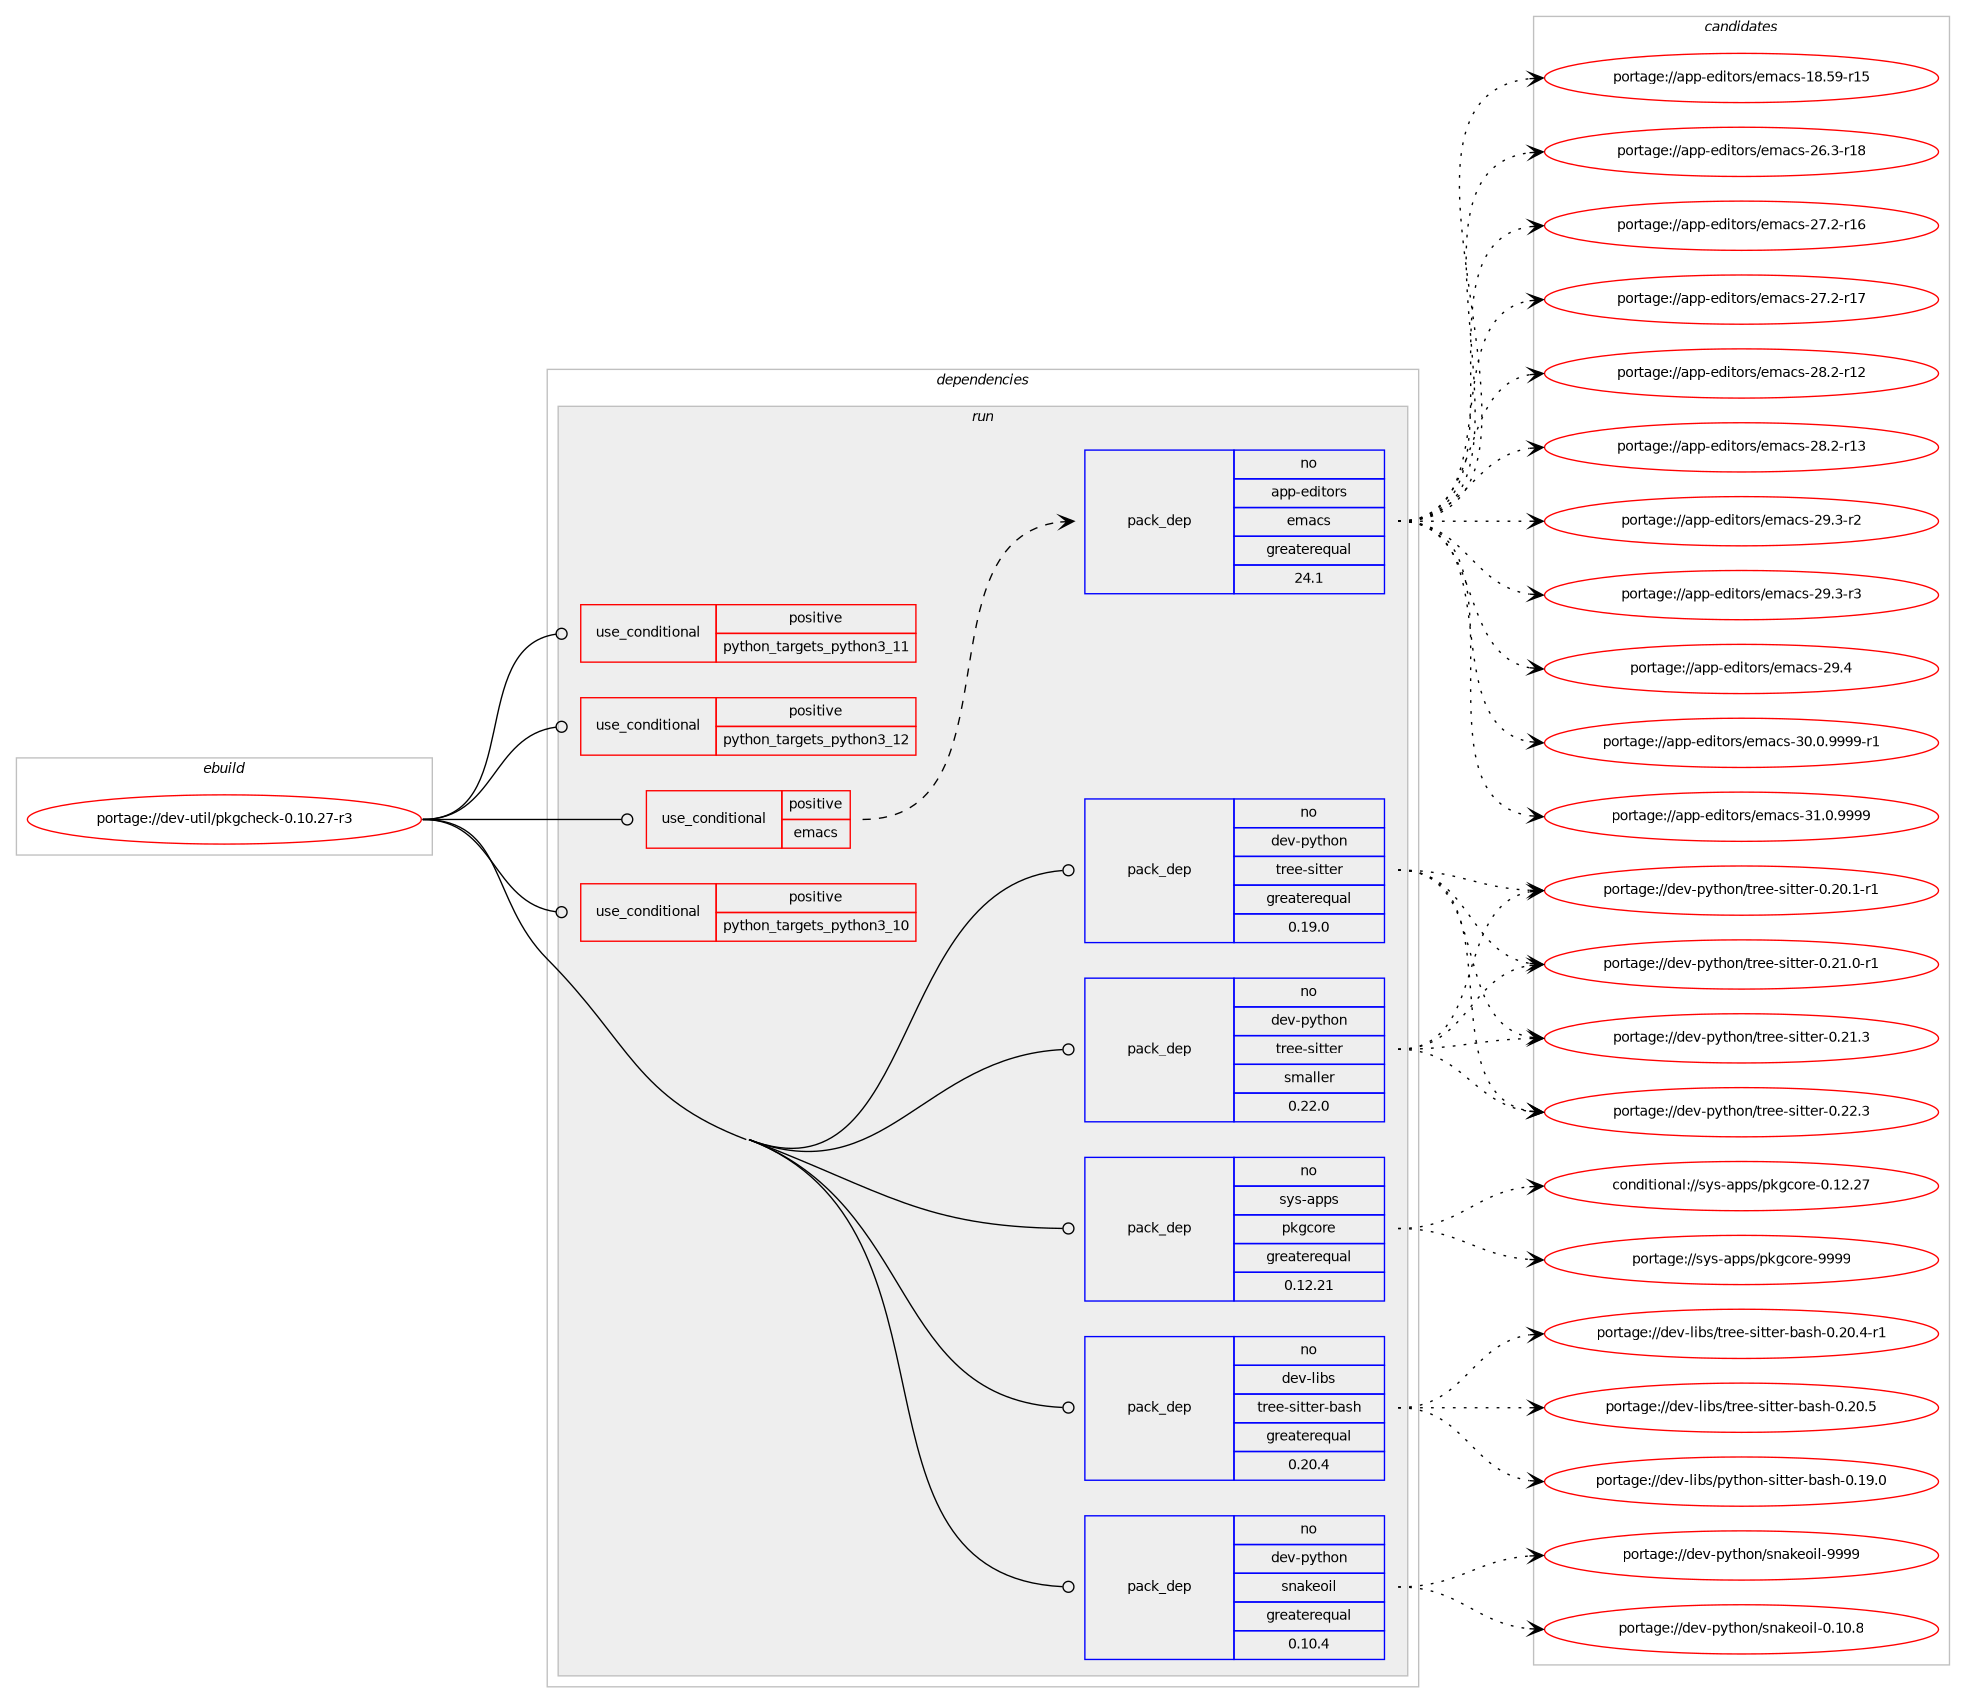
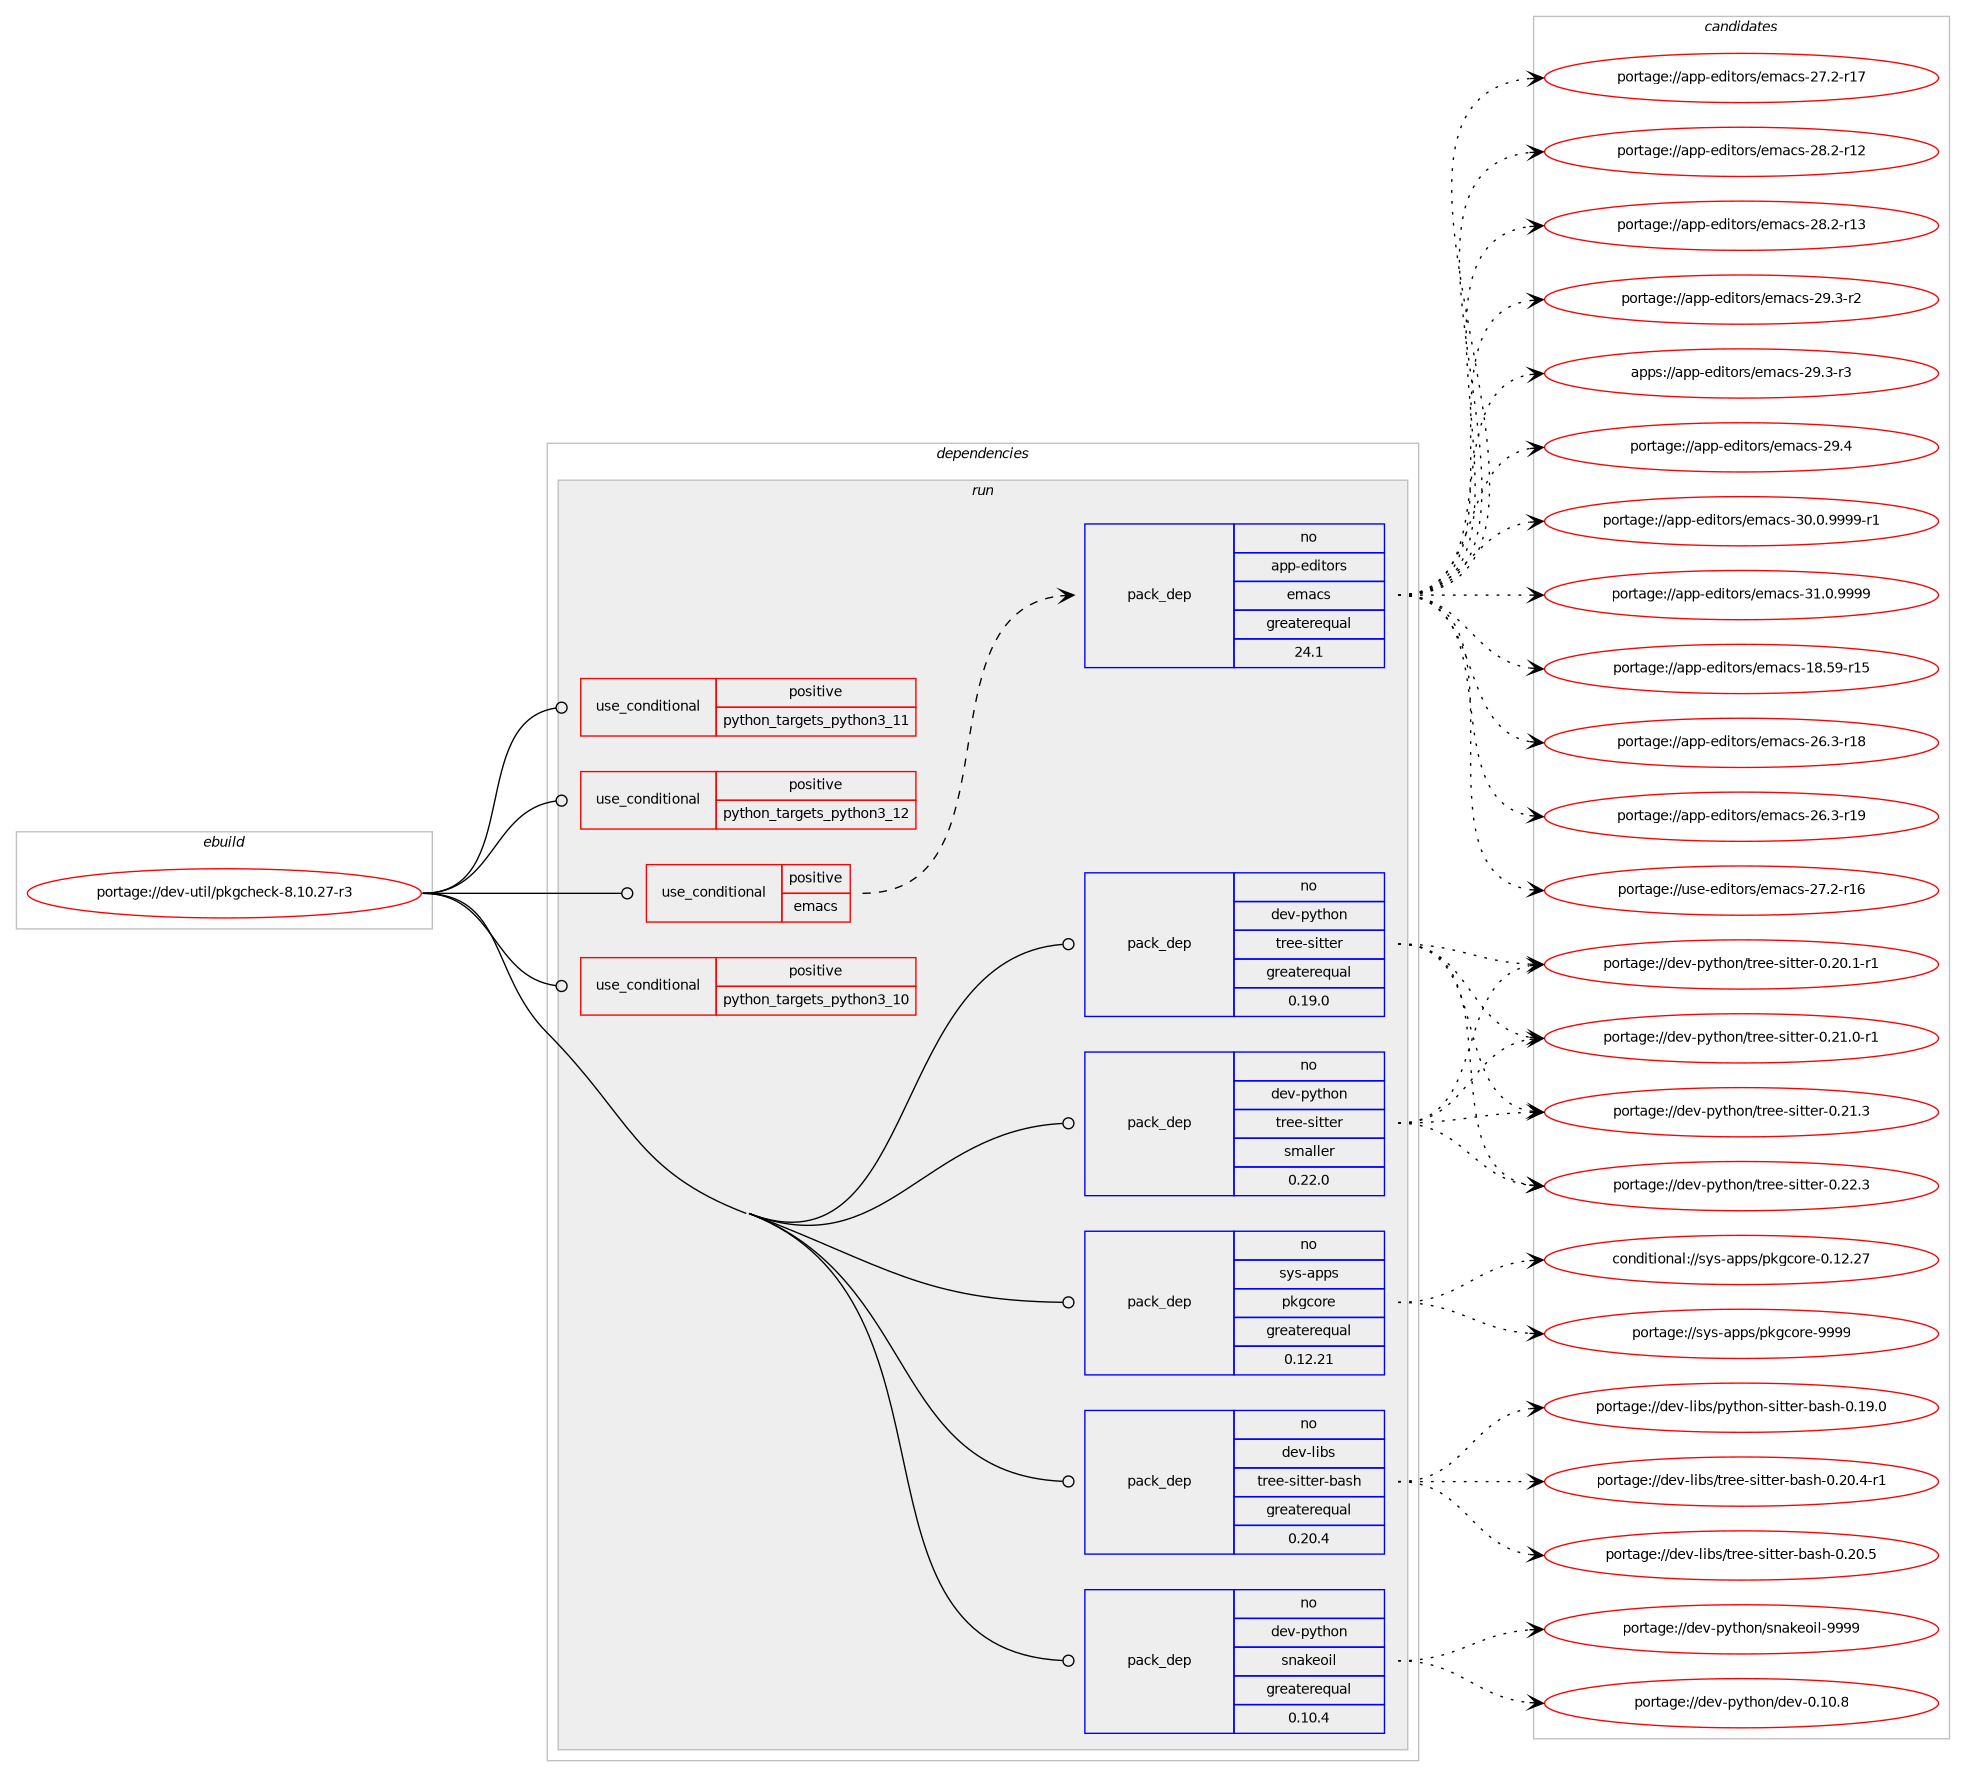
node "portage://app-editors/emacs-27.2-r16": label "portage://app-editors/emacs-27.2-r16" -> "portage://use-editors/emacs-27.2-r16"
node "portage://app-editors/emacs-29.3-r3": label "portage://app-editors/emacs-29.3-r3" -> "apps://app-editors/emacs-29.3-r3"
node "portage://app-editors/emacs-26.3-r19": added
node "portage://dev-util/pkgcheck-0.10.27-r3": label "portage://dev-util/pkgcheck-0.10.27-r3" -> "portage://dev-util/pkgcheck-8.10.27-r3"
node "portage://dev-python/snakeoil-0.10.8": label "portage://dev-python/snakeoil-0.10.8" -> "portage://dev-python/dev-0.10.8"
